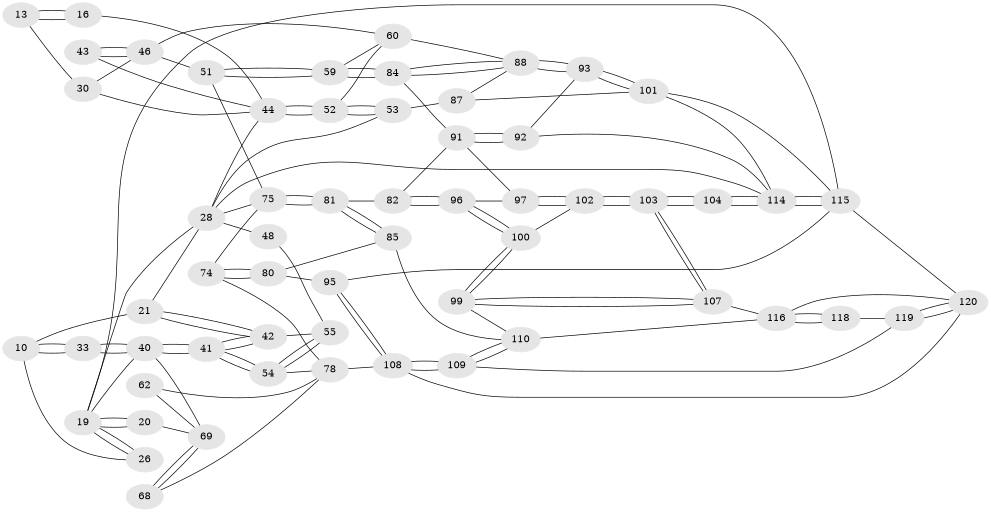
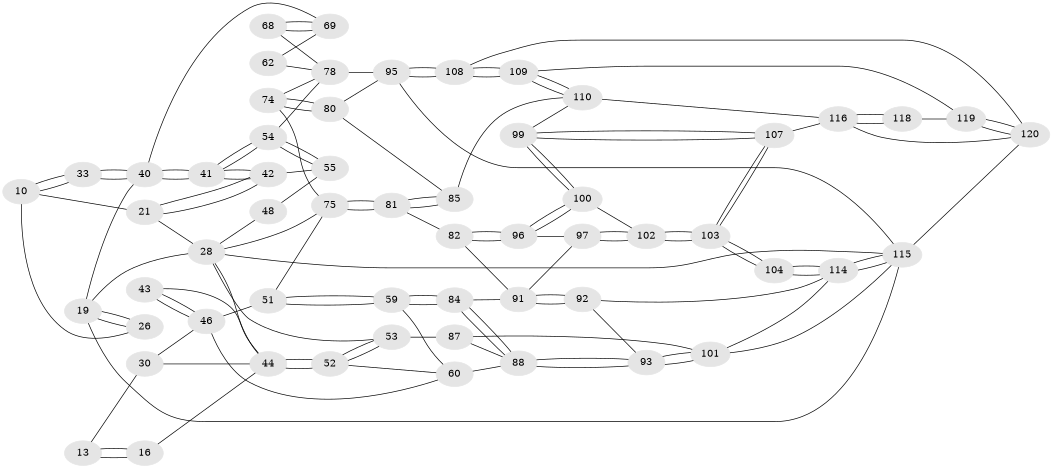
edge "114" -- "28": now "115" -- "28"
edge "108" -- "78": now "95" -- "78"
node "20": removed
